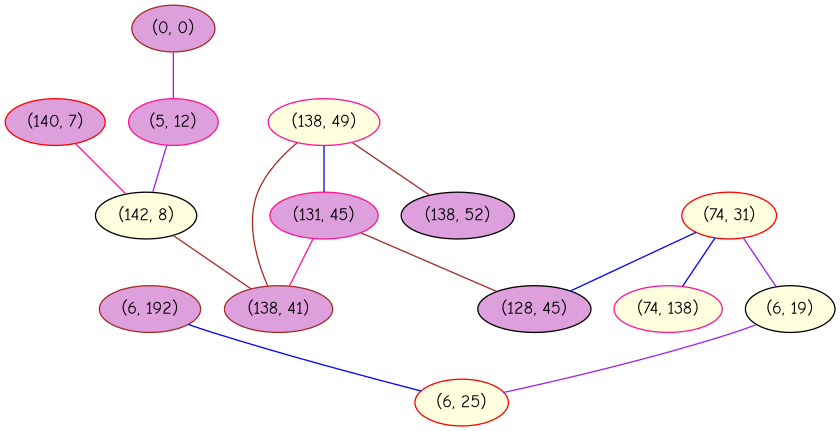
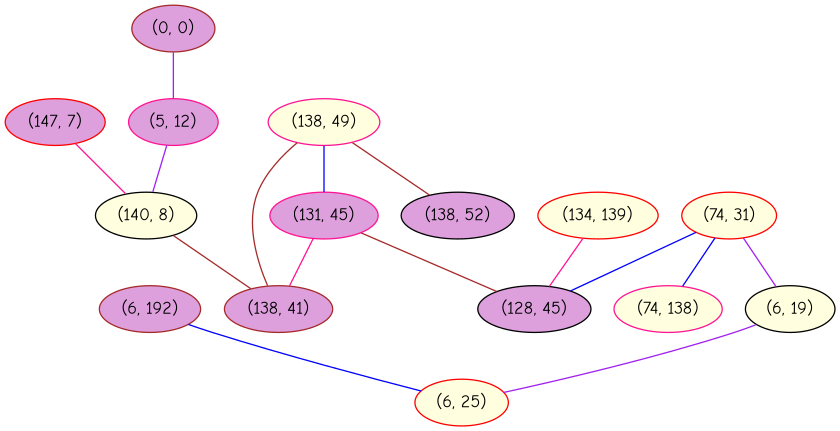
node "(140, 7)": label "(140, 7)" -> "(147, 7)"
node "(142, 8)": label "(142, 8)" -> "(140, 8)"
node "(134, 139)": added
